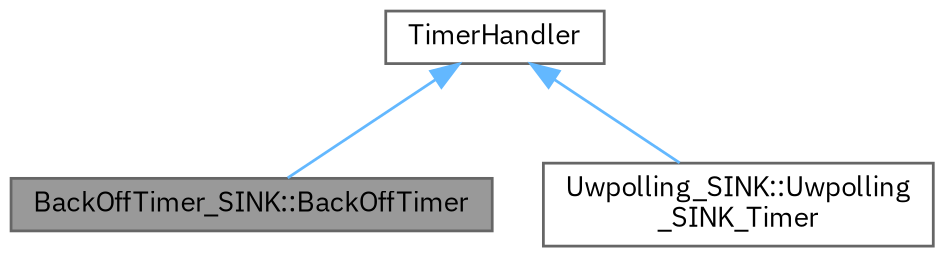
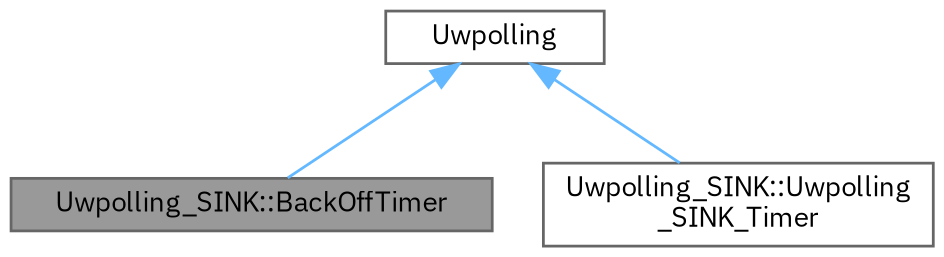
node "TimerHandler": label "TimerHandler" -> "Uwpolling"
node "BackOffTimer_SINK::BackOffTimer": label "BackOffTimer_SINK::BackOffTimer" -> "Uwpolling_SINK::BackOffTimer"
